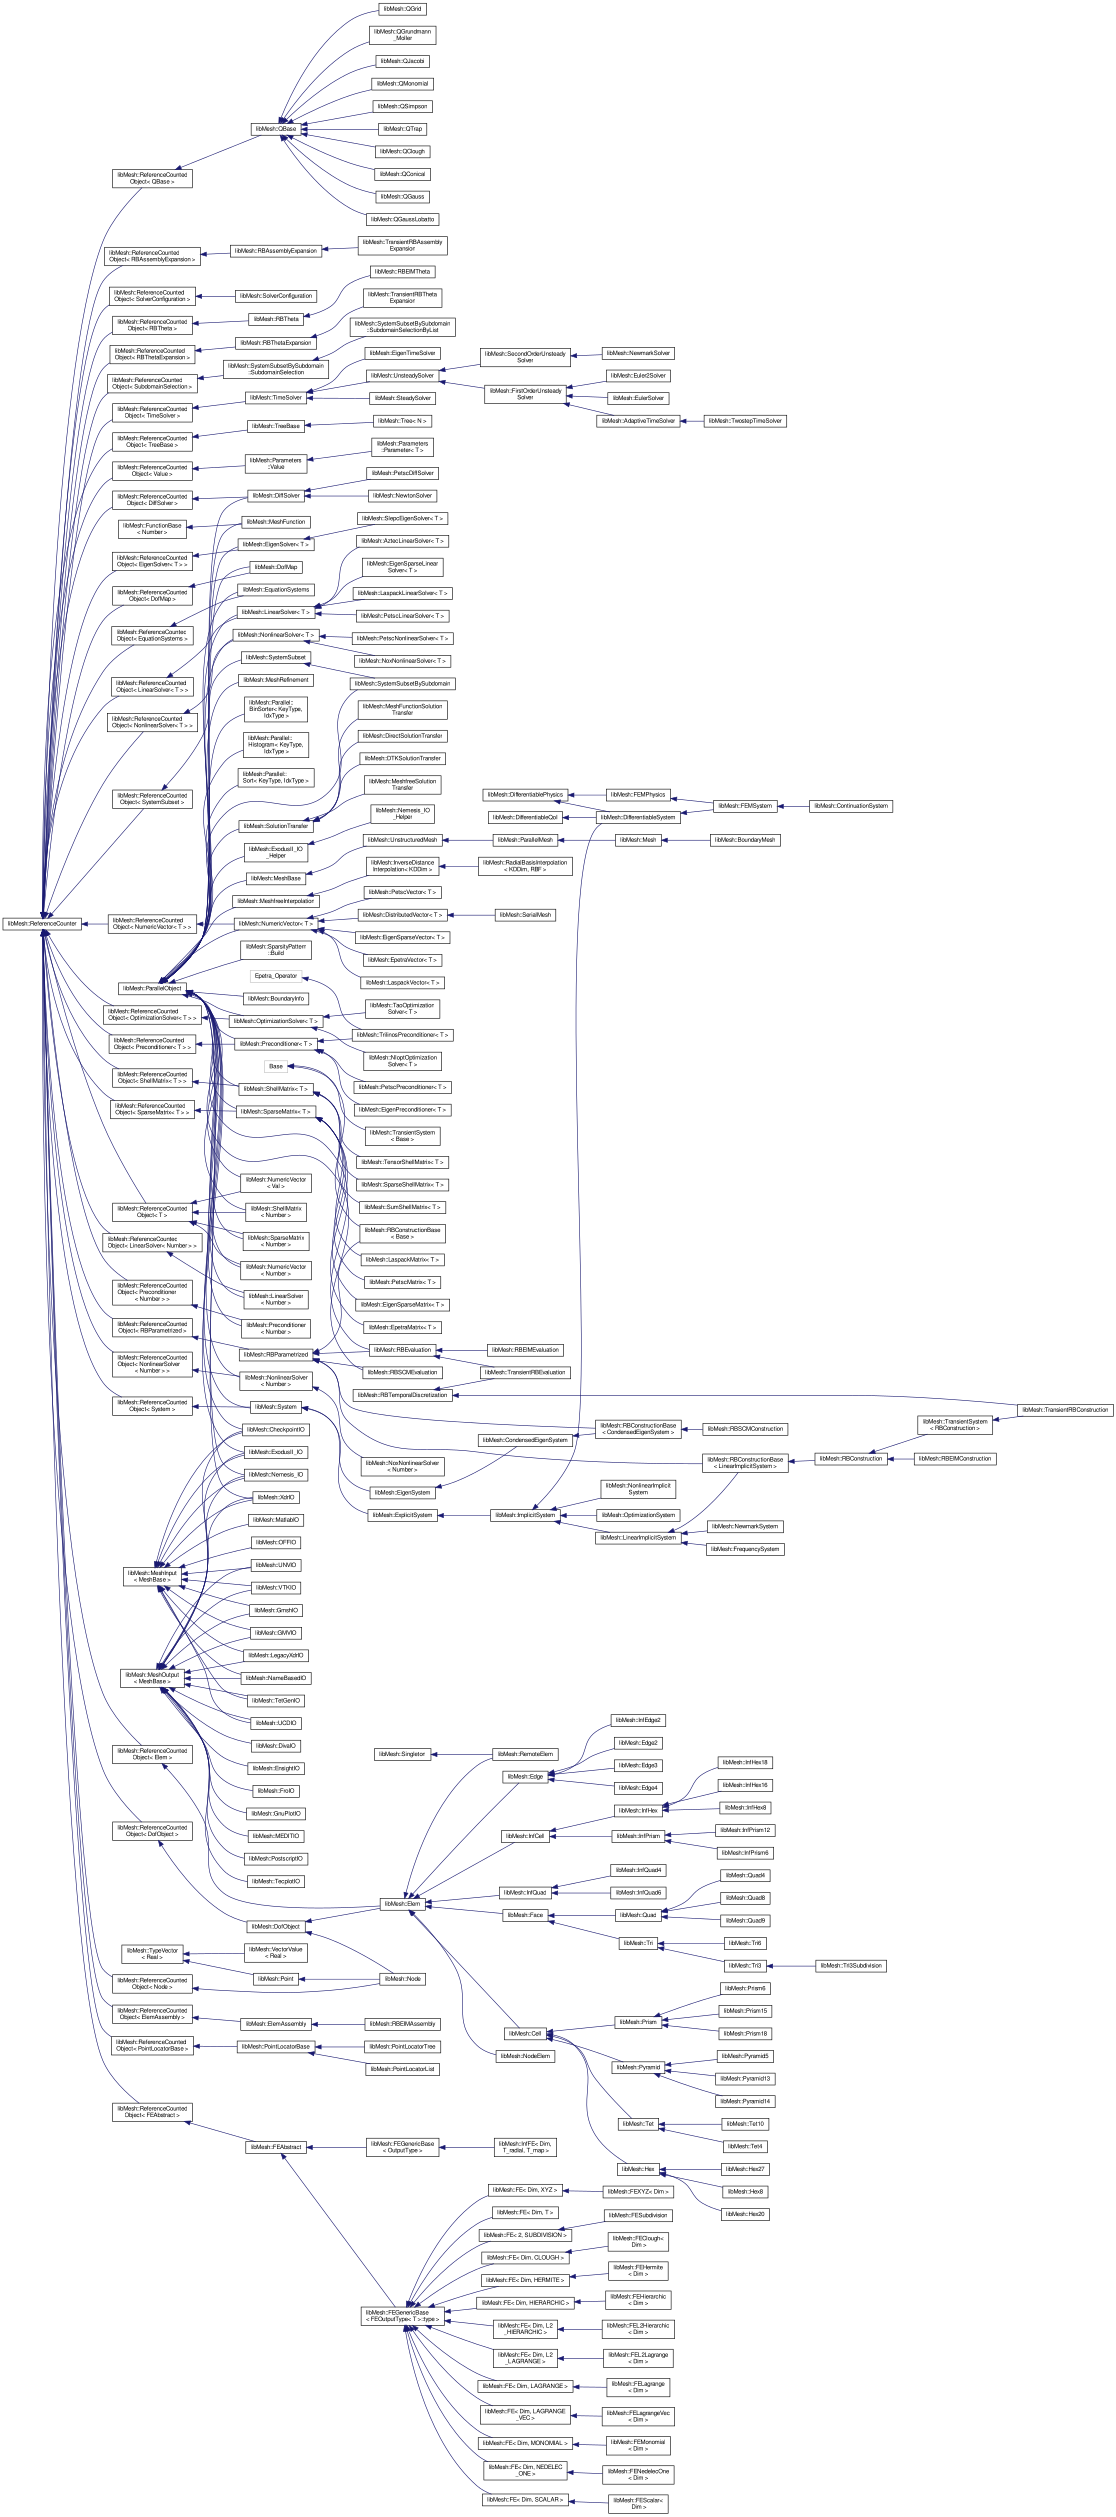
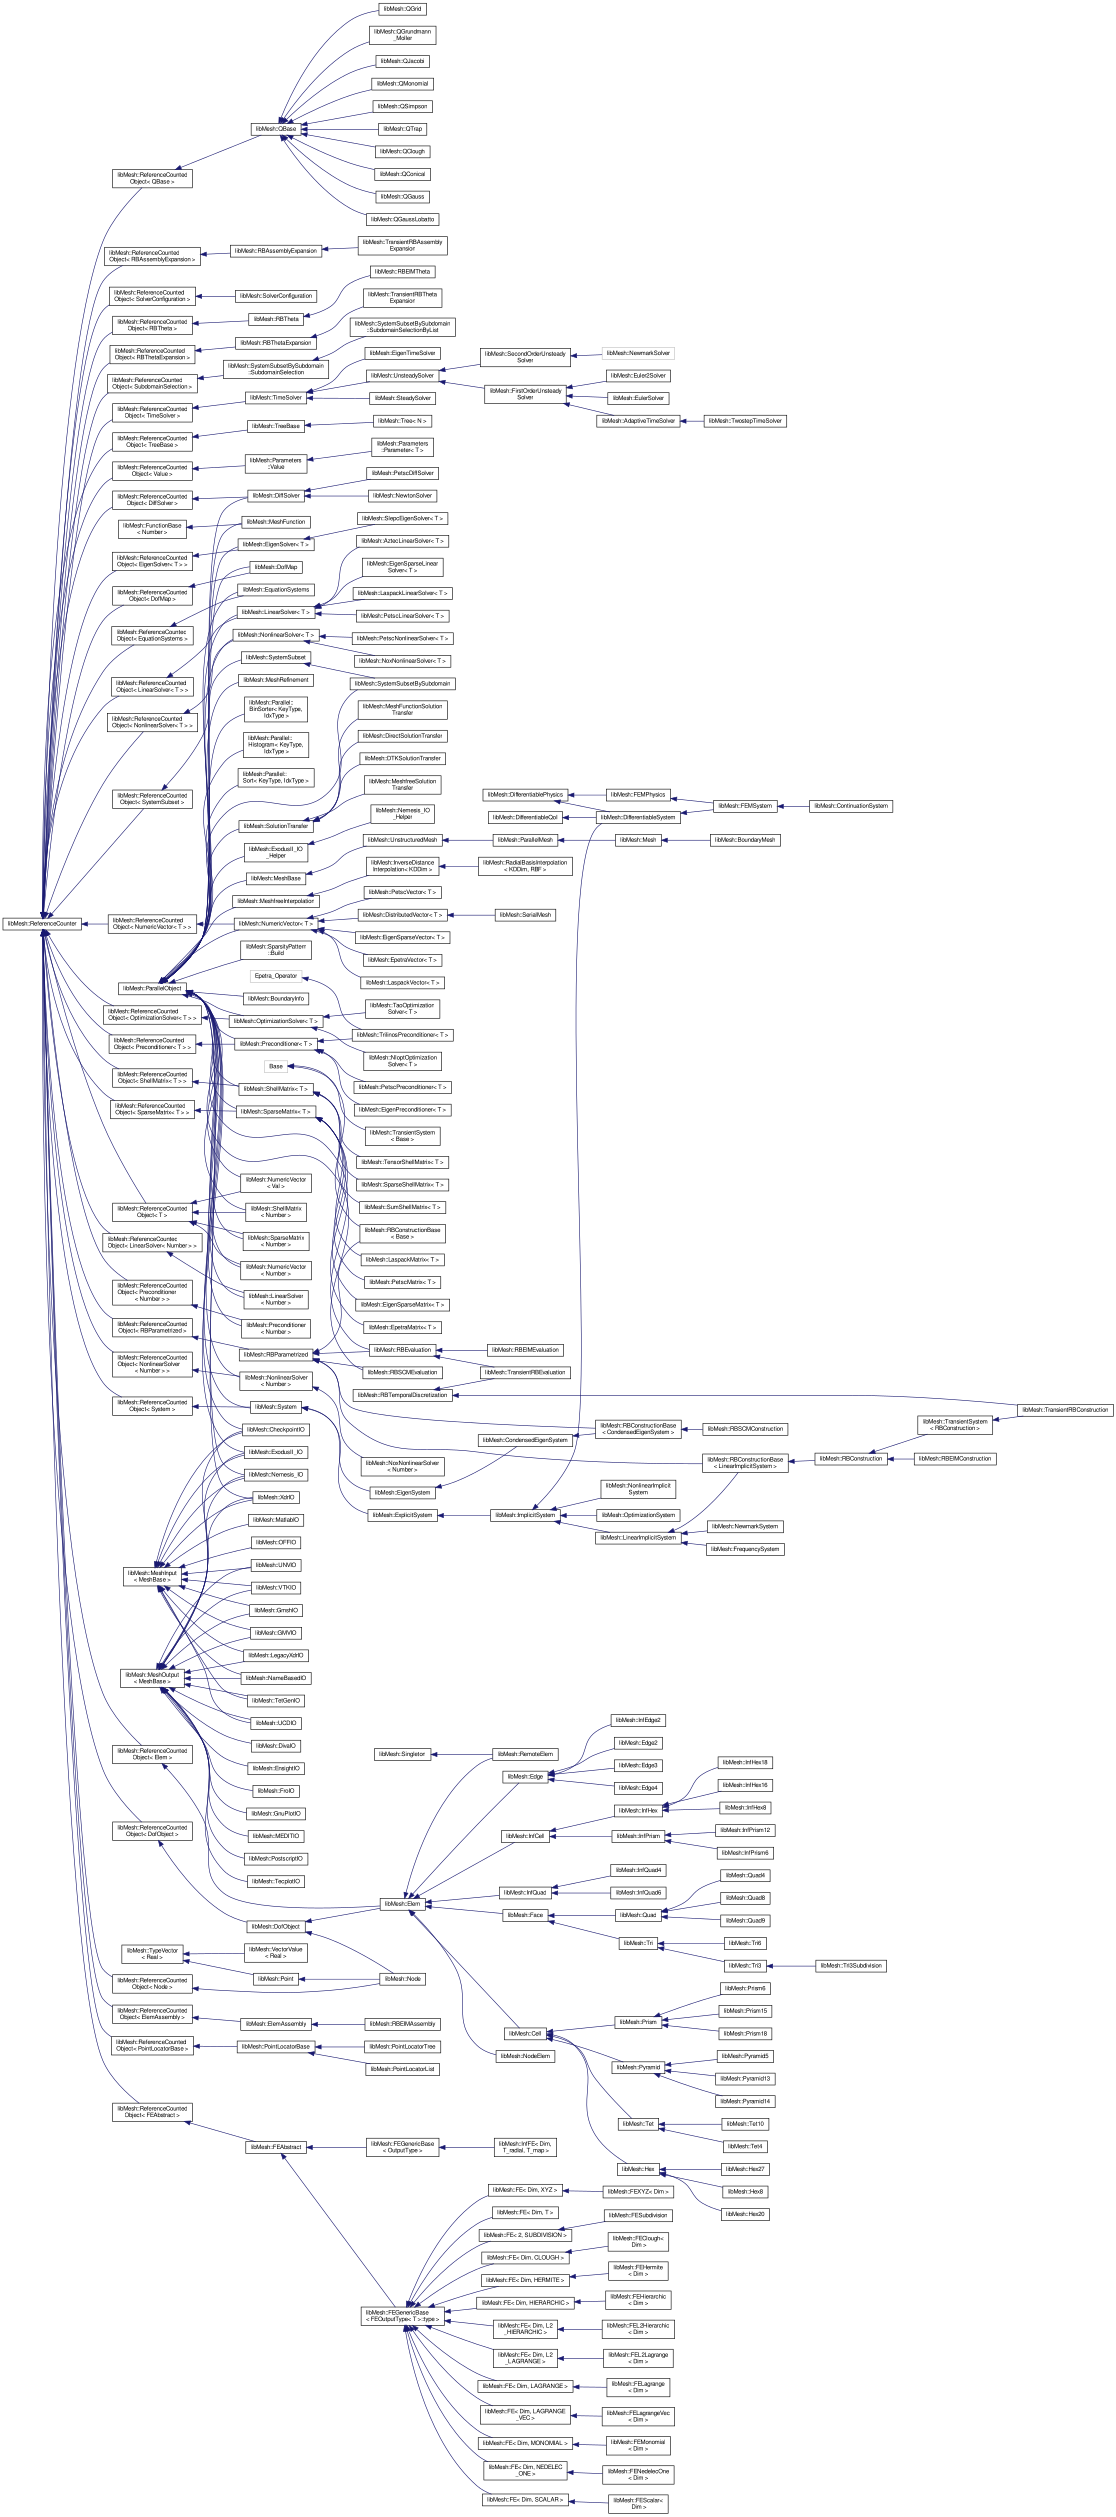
node "libMesh::NewmarkSolver": color black -> grey75
